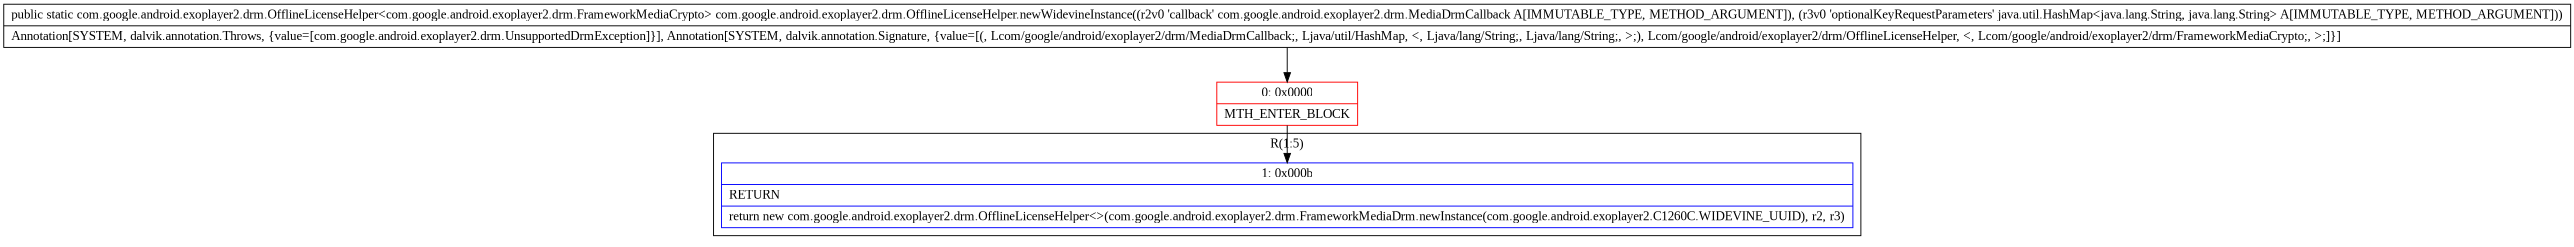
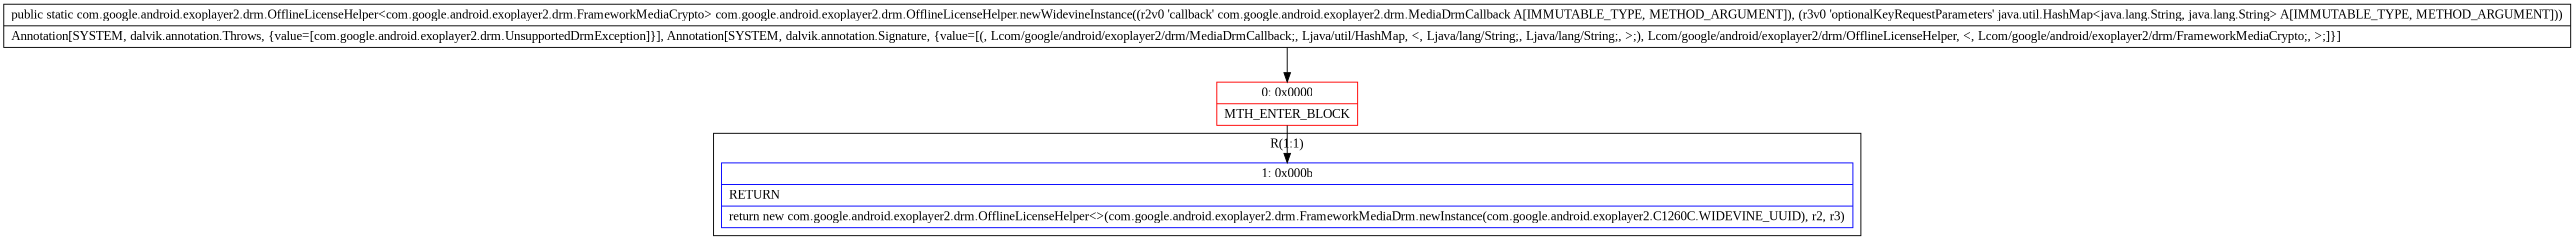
cluster "R(1:5)": label "R(1:5)" -> "R(1:1)"
